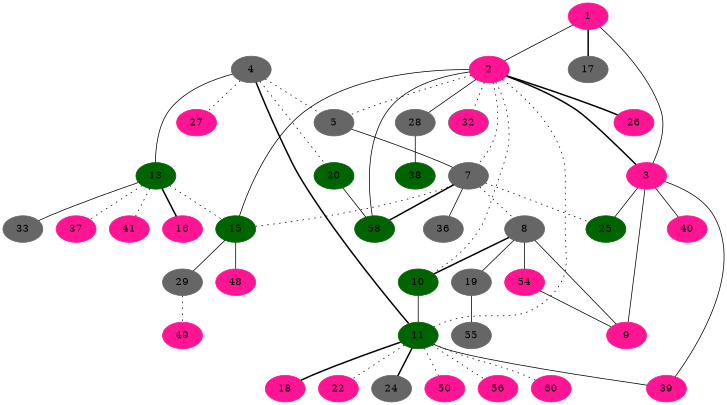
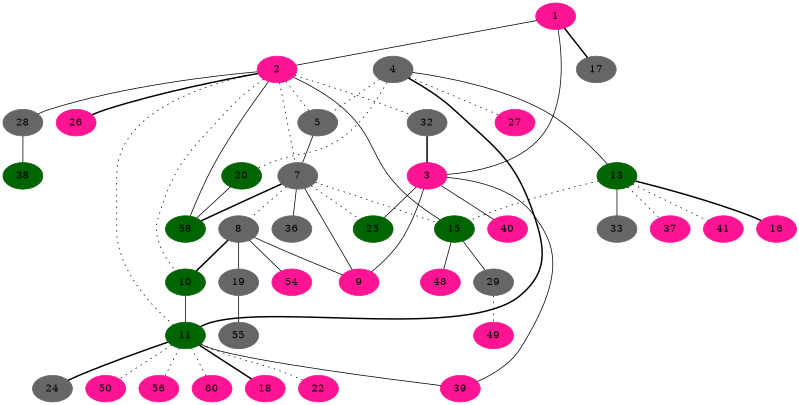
edge "2" -- "3": now "32" -- "3"
node "32": fillcolor deeppink -> gray40
edge "54" -- "9": now "7" -- "9"
